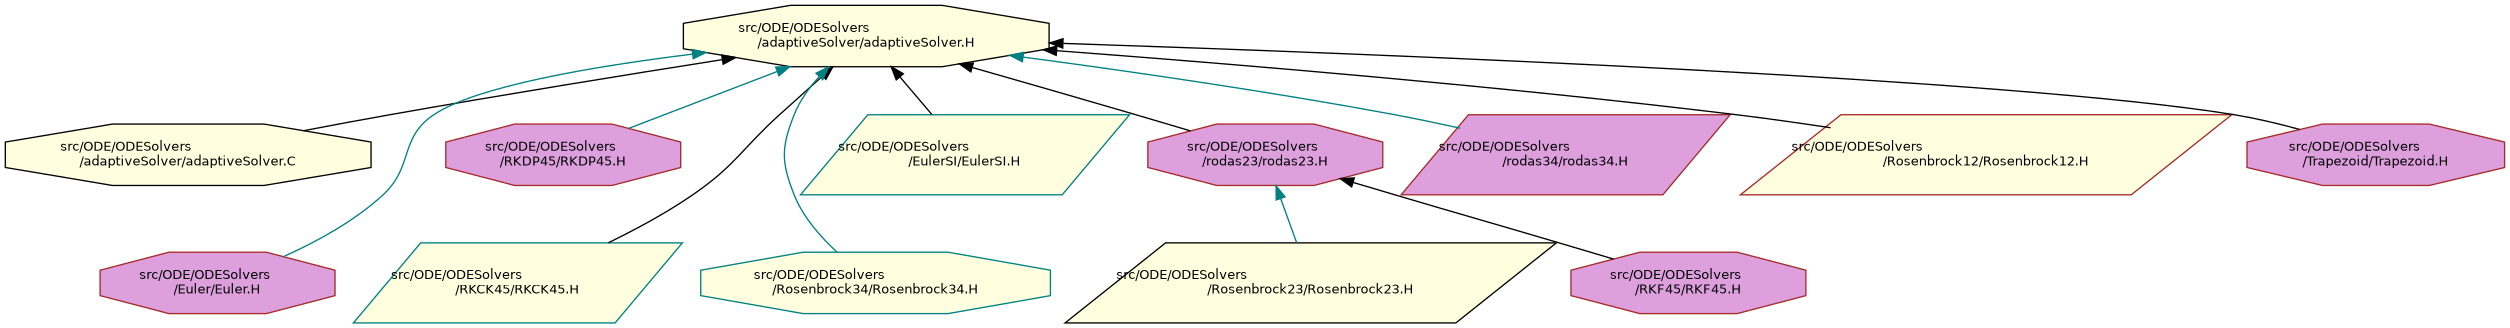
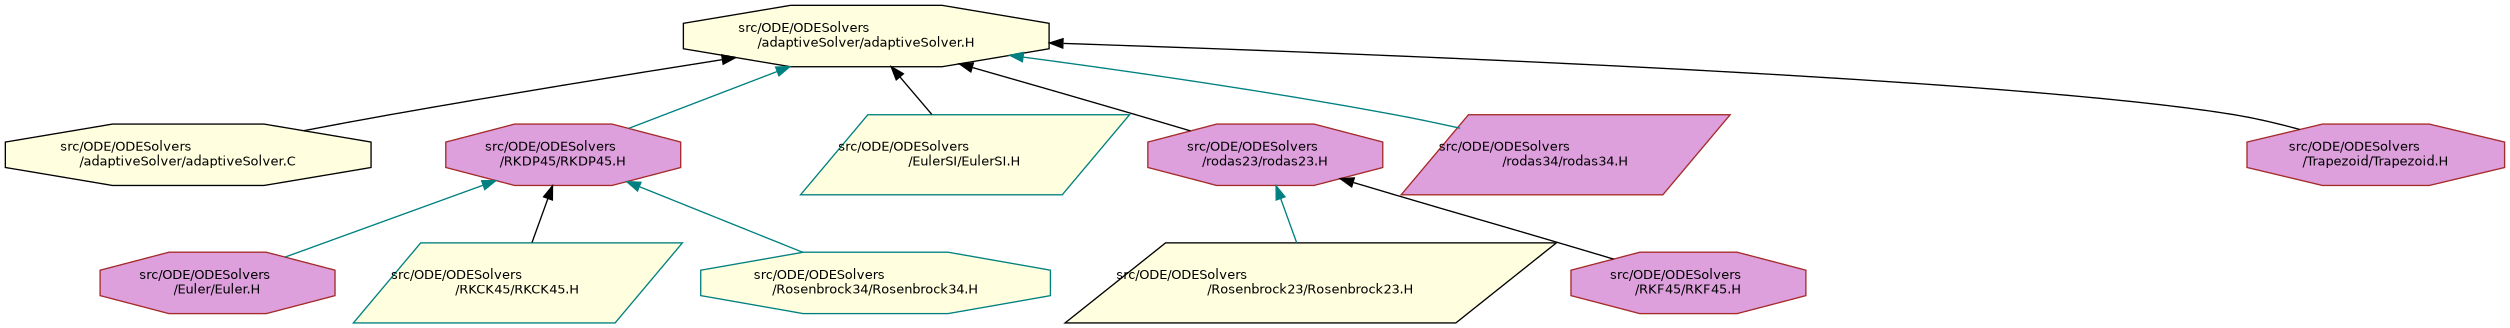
edge "src/ODE/ODESolvers /Euler/Euler.H" -> "src/ODE/ODESolvers /adaptiveSolver/adaptiveSolver.H": now "src/ODE/ODESolvers /Euler/Euler.H" -> "src/ODE/ODESolvers /RKDP45/RKDP45.H"
node "src/ODE/ODESolvers /Rosenbrock12/Rosenbrock12.H": removed
edge "src/ODE/ODESolvers /Rosenbrock34/Rosenbrock34.H" -> "src/ODE/ODESolvers /adaptiveSolver/adaptiveSolver.H": now "src/ODE/ODESolvers /Rosenbrock34/Rosenbrock34.H" -> "src/ODE/ODESolvers /RKDP45/RKDP45.H"
edge "src/ODE/ODESolvers /RKCK45/RKCK45.H" -> "src/ODE/ODESolvers /adaptiveSolver/adaptiveSolver.H": now "src/ODE/ODESolvers /RKCK45/RKCK45.H" -> "src/ODE/ODESolvers /RKDP45/RKDP45.H"
